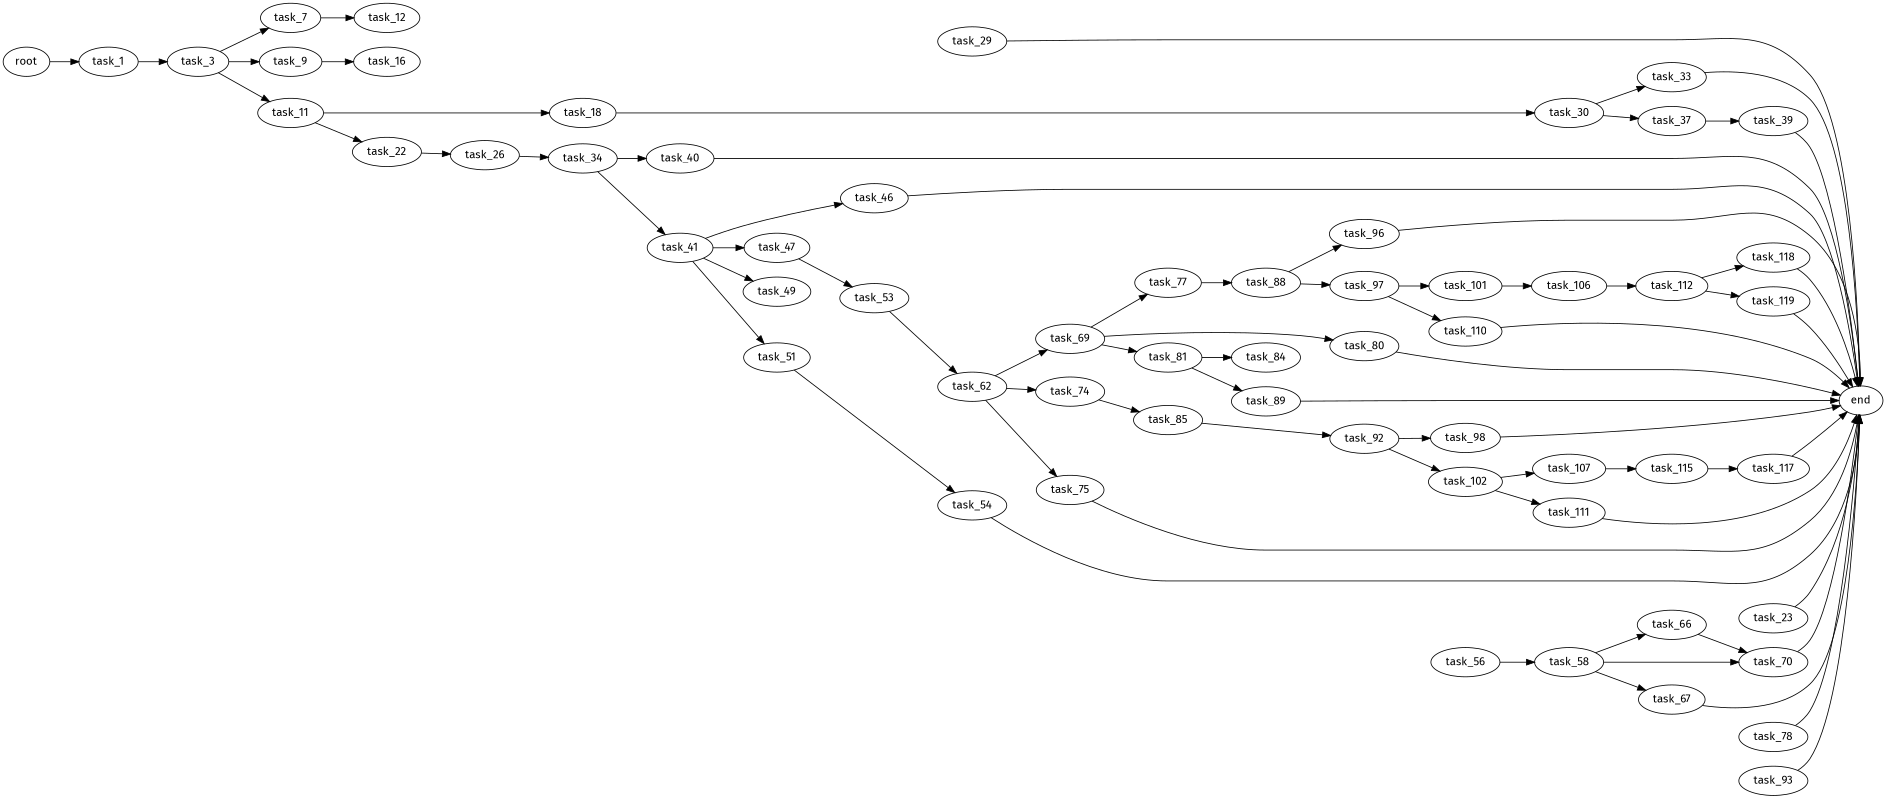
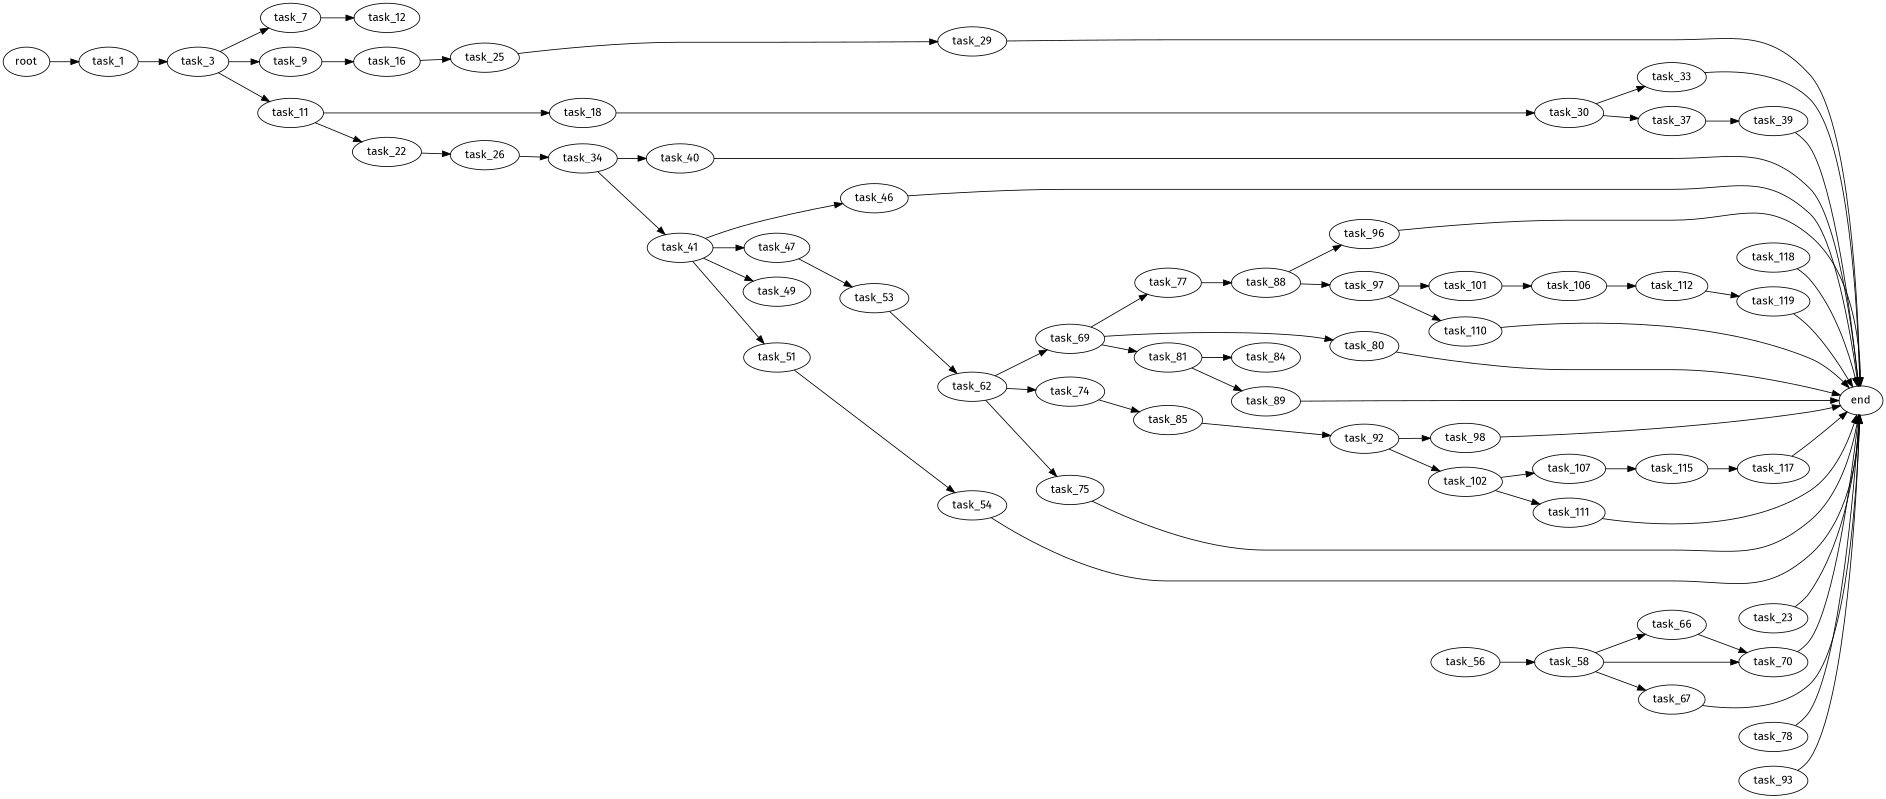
node "task_25": added
edge "task_112" -> "task_118": removed
